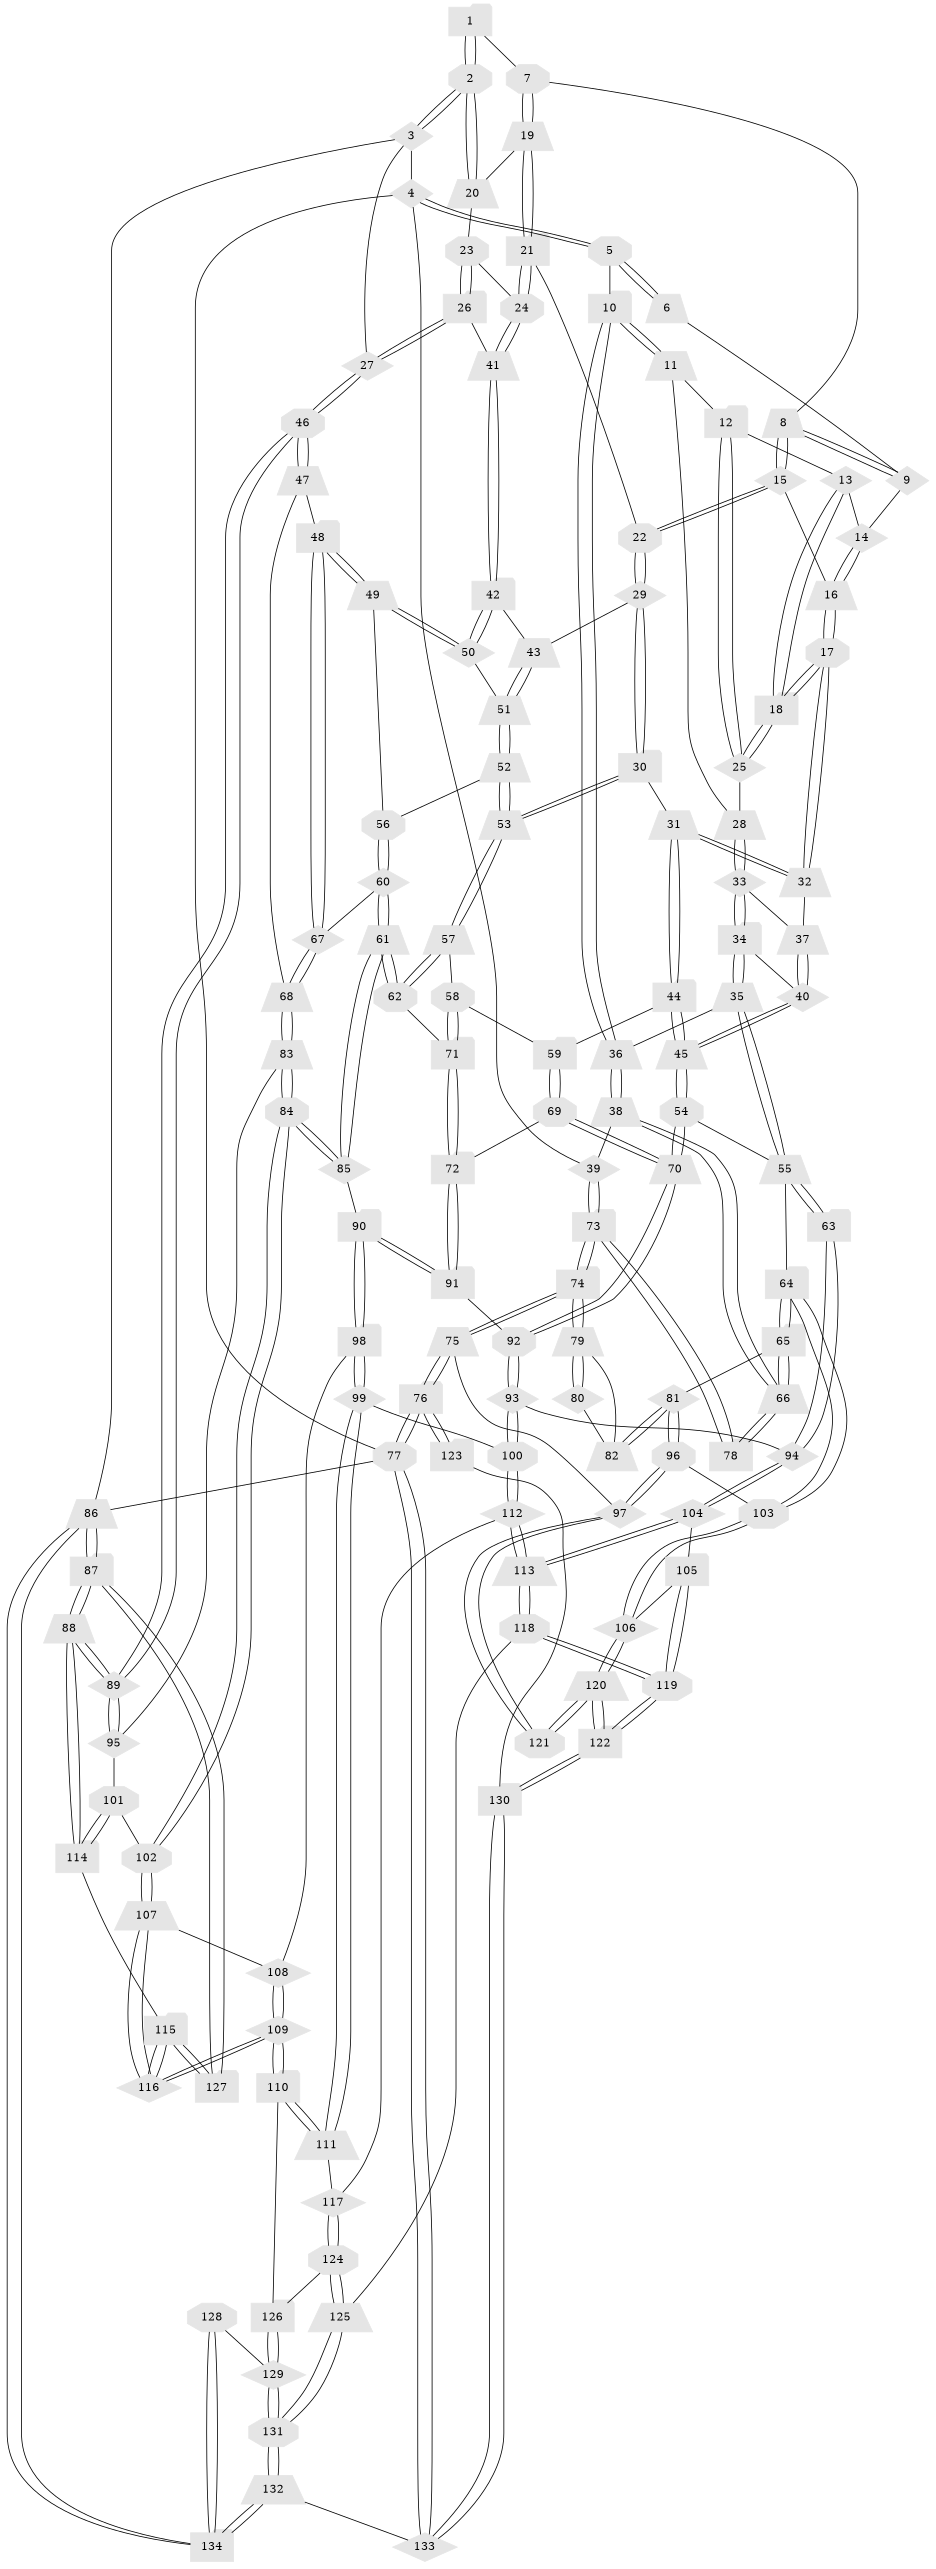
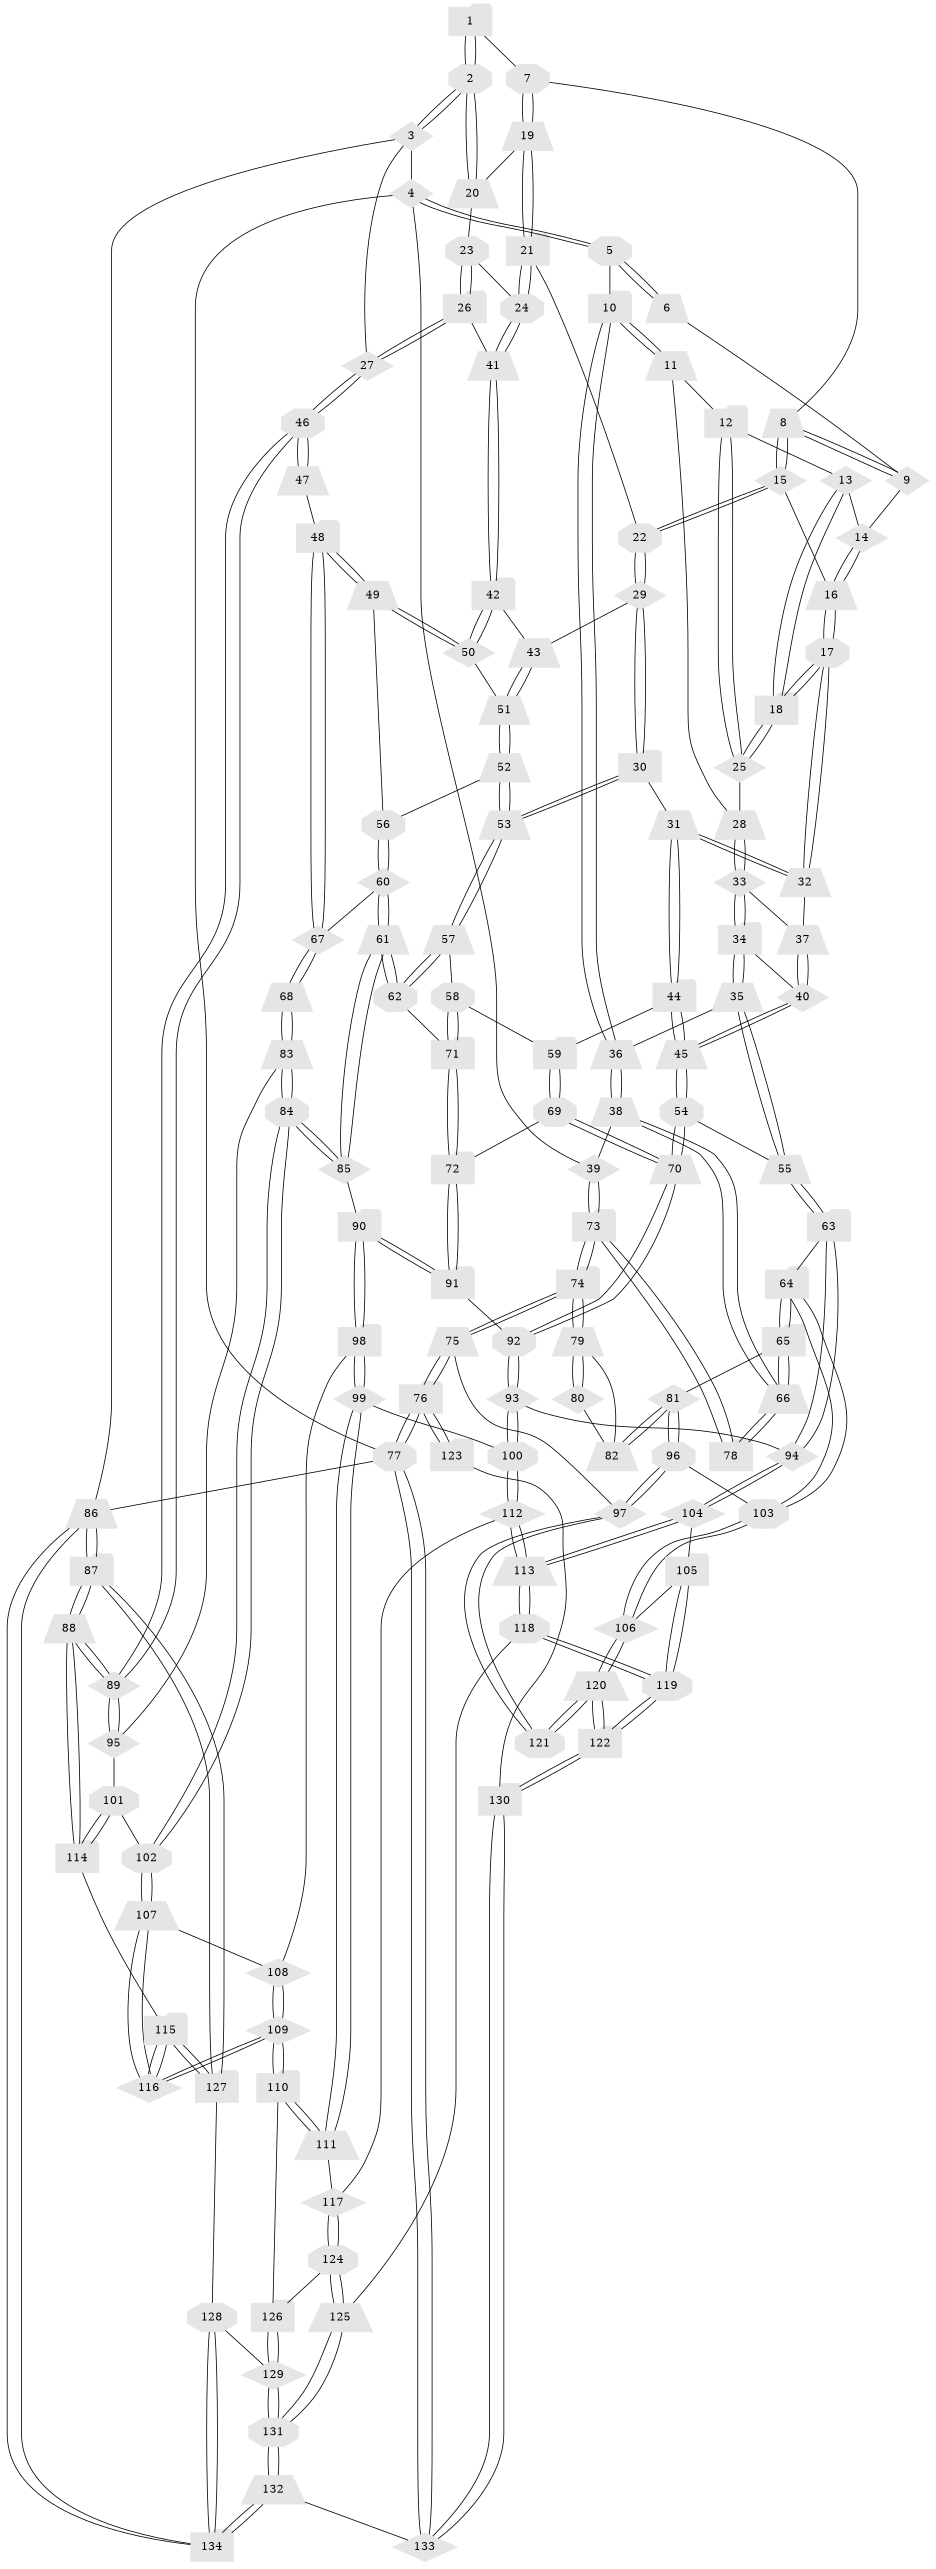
edge "47" -- "68": removed
edge "55" -- "64": now "63" -- "64"
edge "127" -- "128": added
